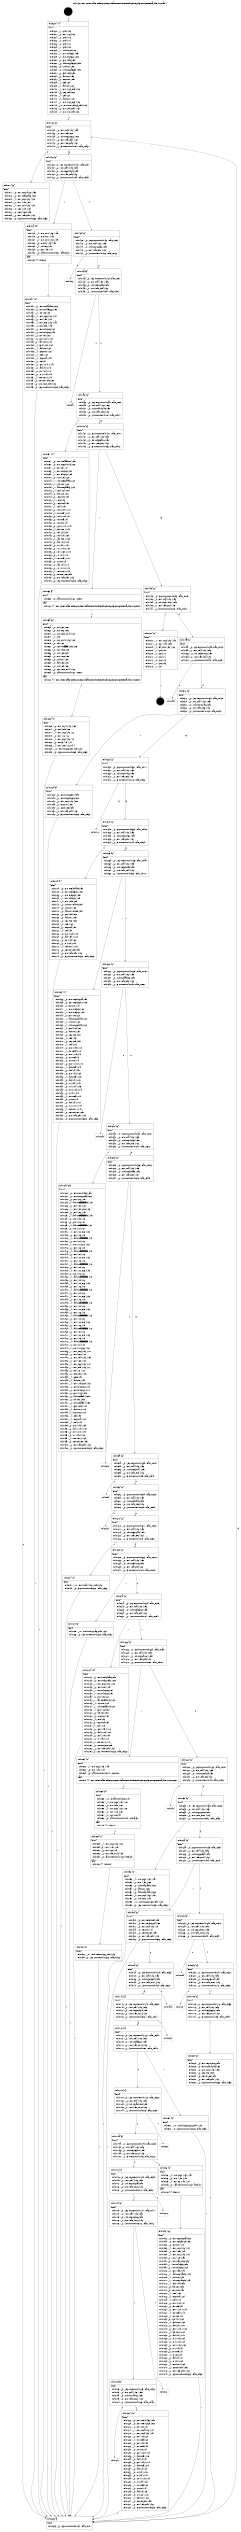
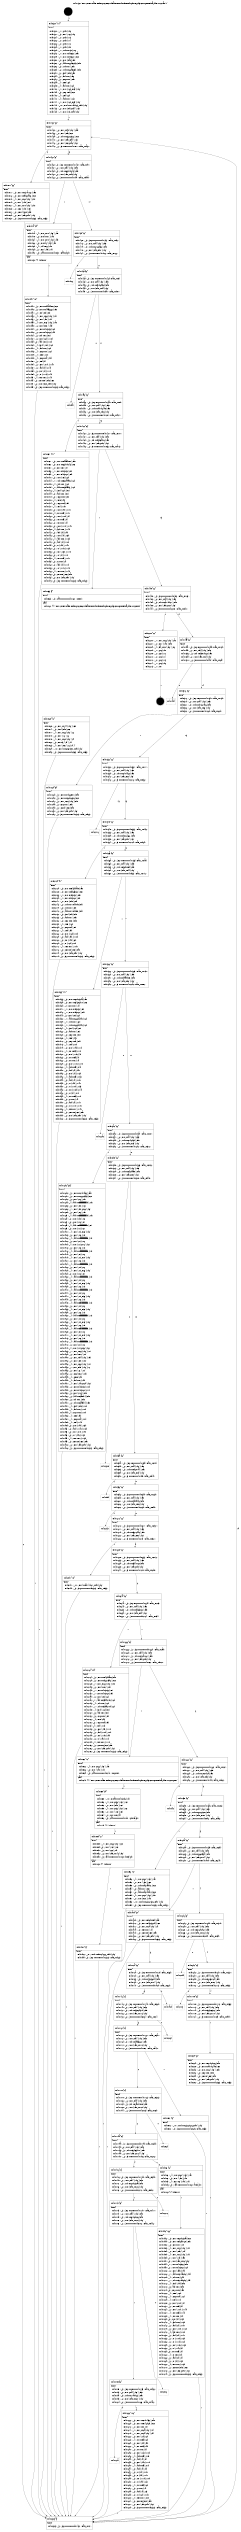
node "0x401e3a [52]": removed
node "0x401c7e [15]": removed
